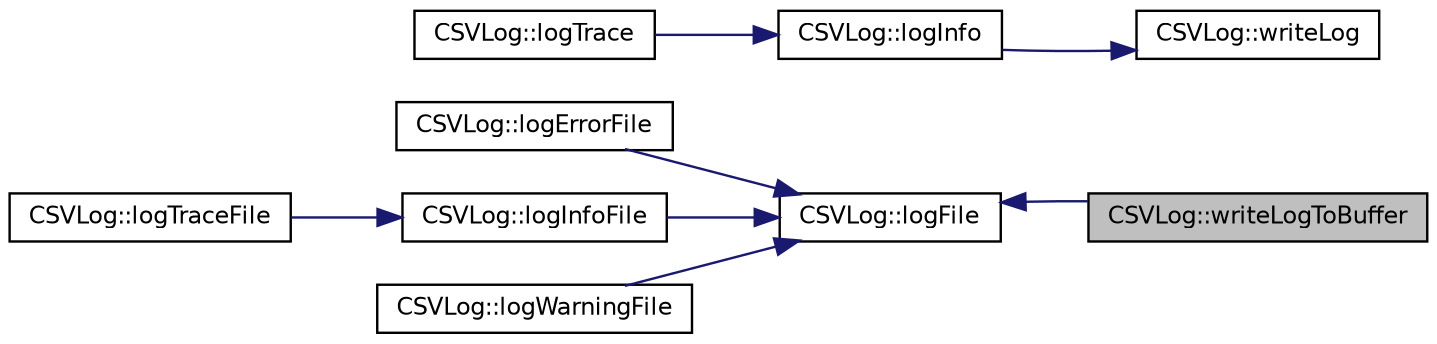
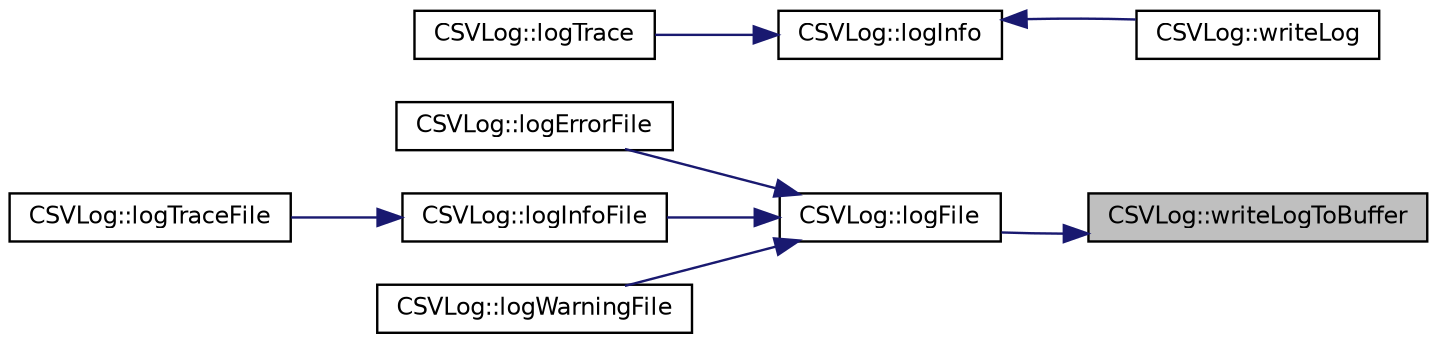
edge "CSVLog::logInfo" -> "CSVLog::writeLog": reversed
edge "CSVLog::writeLogToBuffer" -> "CSVLog::logFile": reversed
